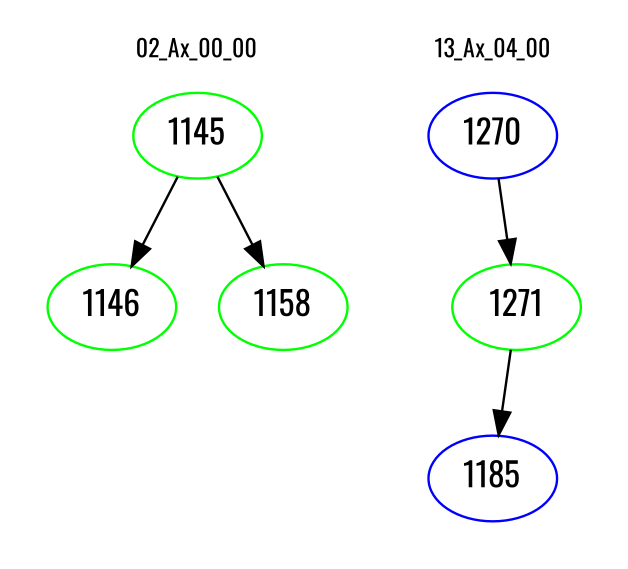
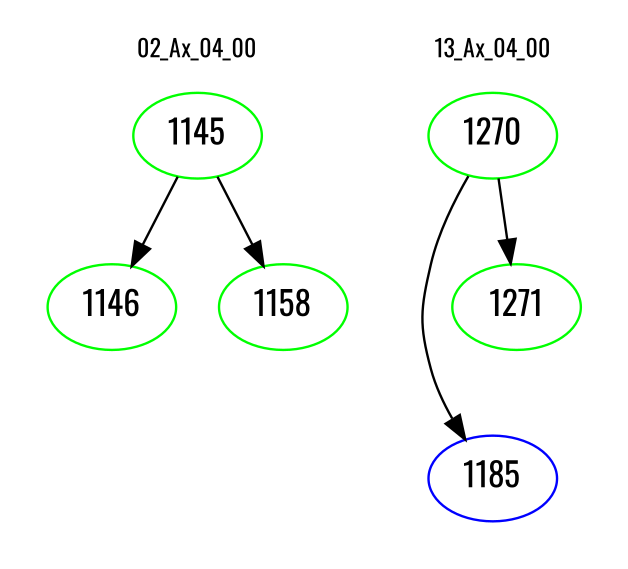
cluster "02_Ax_00_00": label "02_Ax_00_00" -> "02_Ax_04_00"
node "1270": color blue -> green
edge "1271" -> "1185": now "1270" -> "1185"
